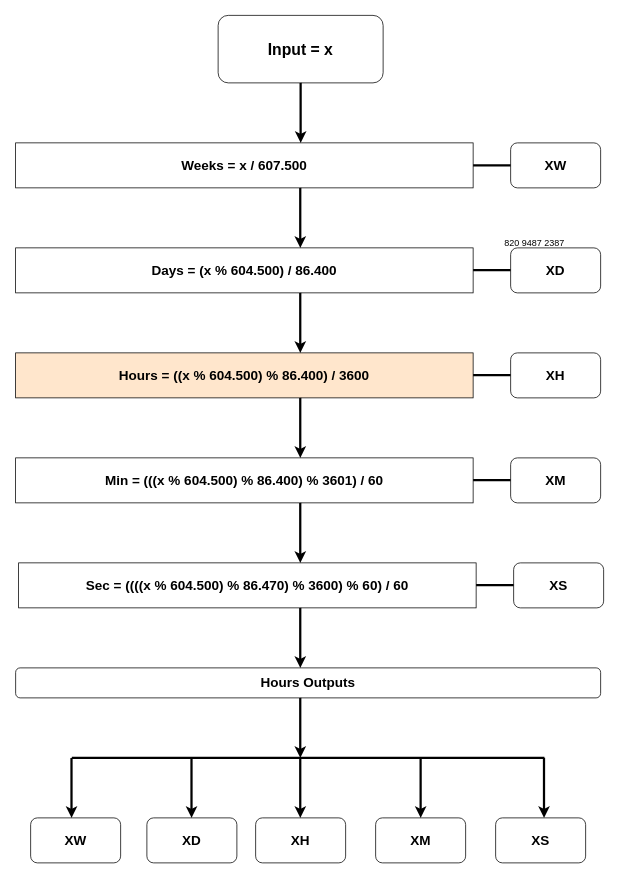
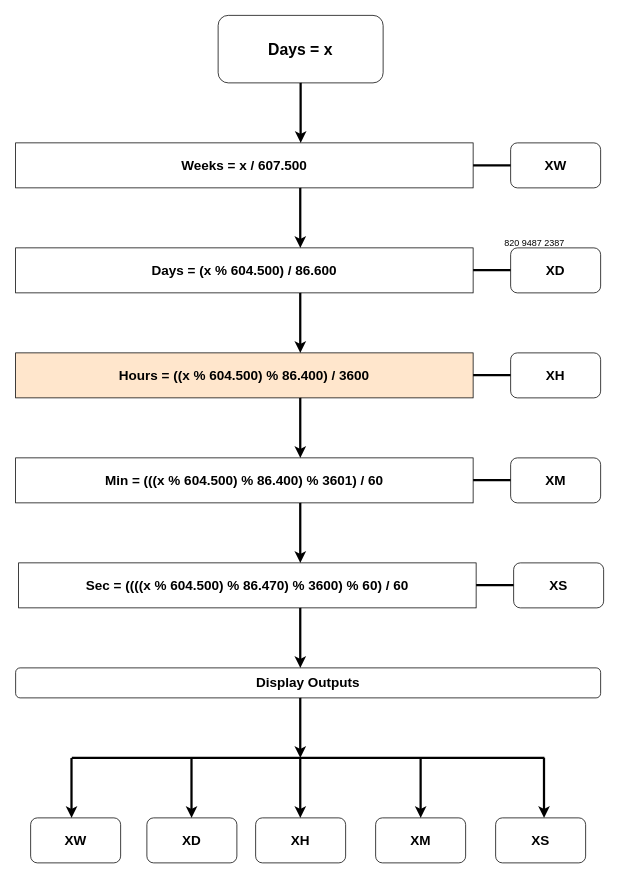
node "Input = x": label "Input = x" -> "Days = x"
node "Days = (x % 604.500) / 86.400": label "Days = (x % 604.500) / 86.400" -> "Days = (x % 604.500) / 86.600"
node "Hours Outputs": label "Hours Outputs" -> "Display Outputs"
